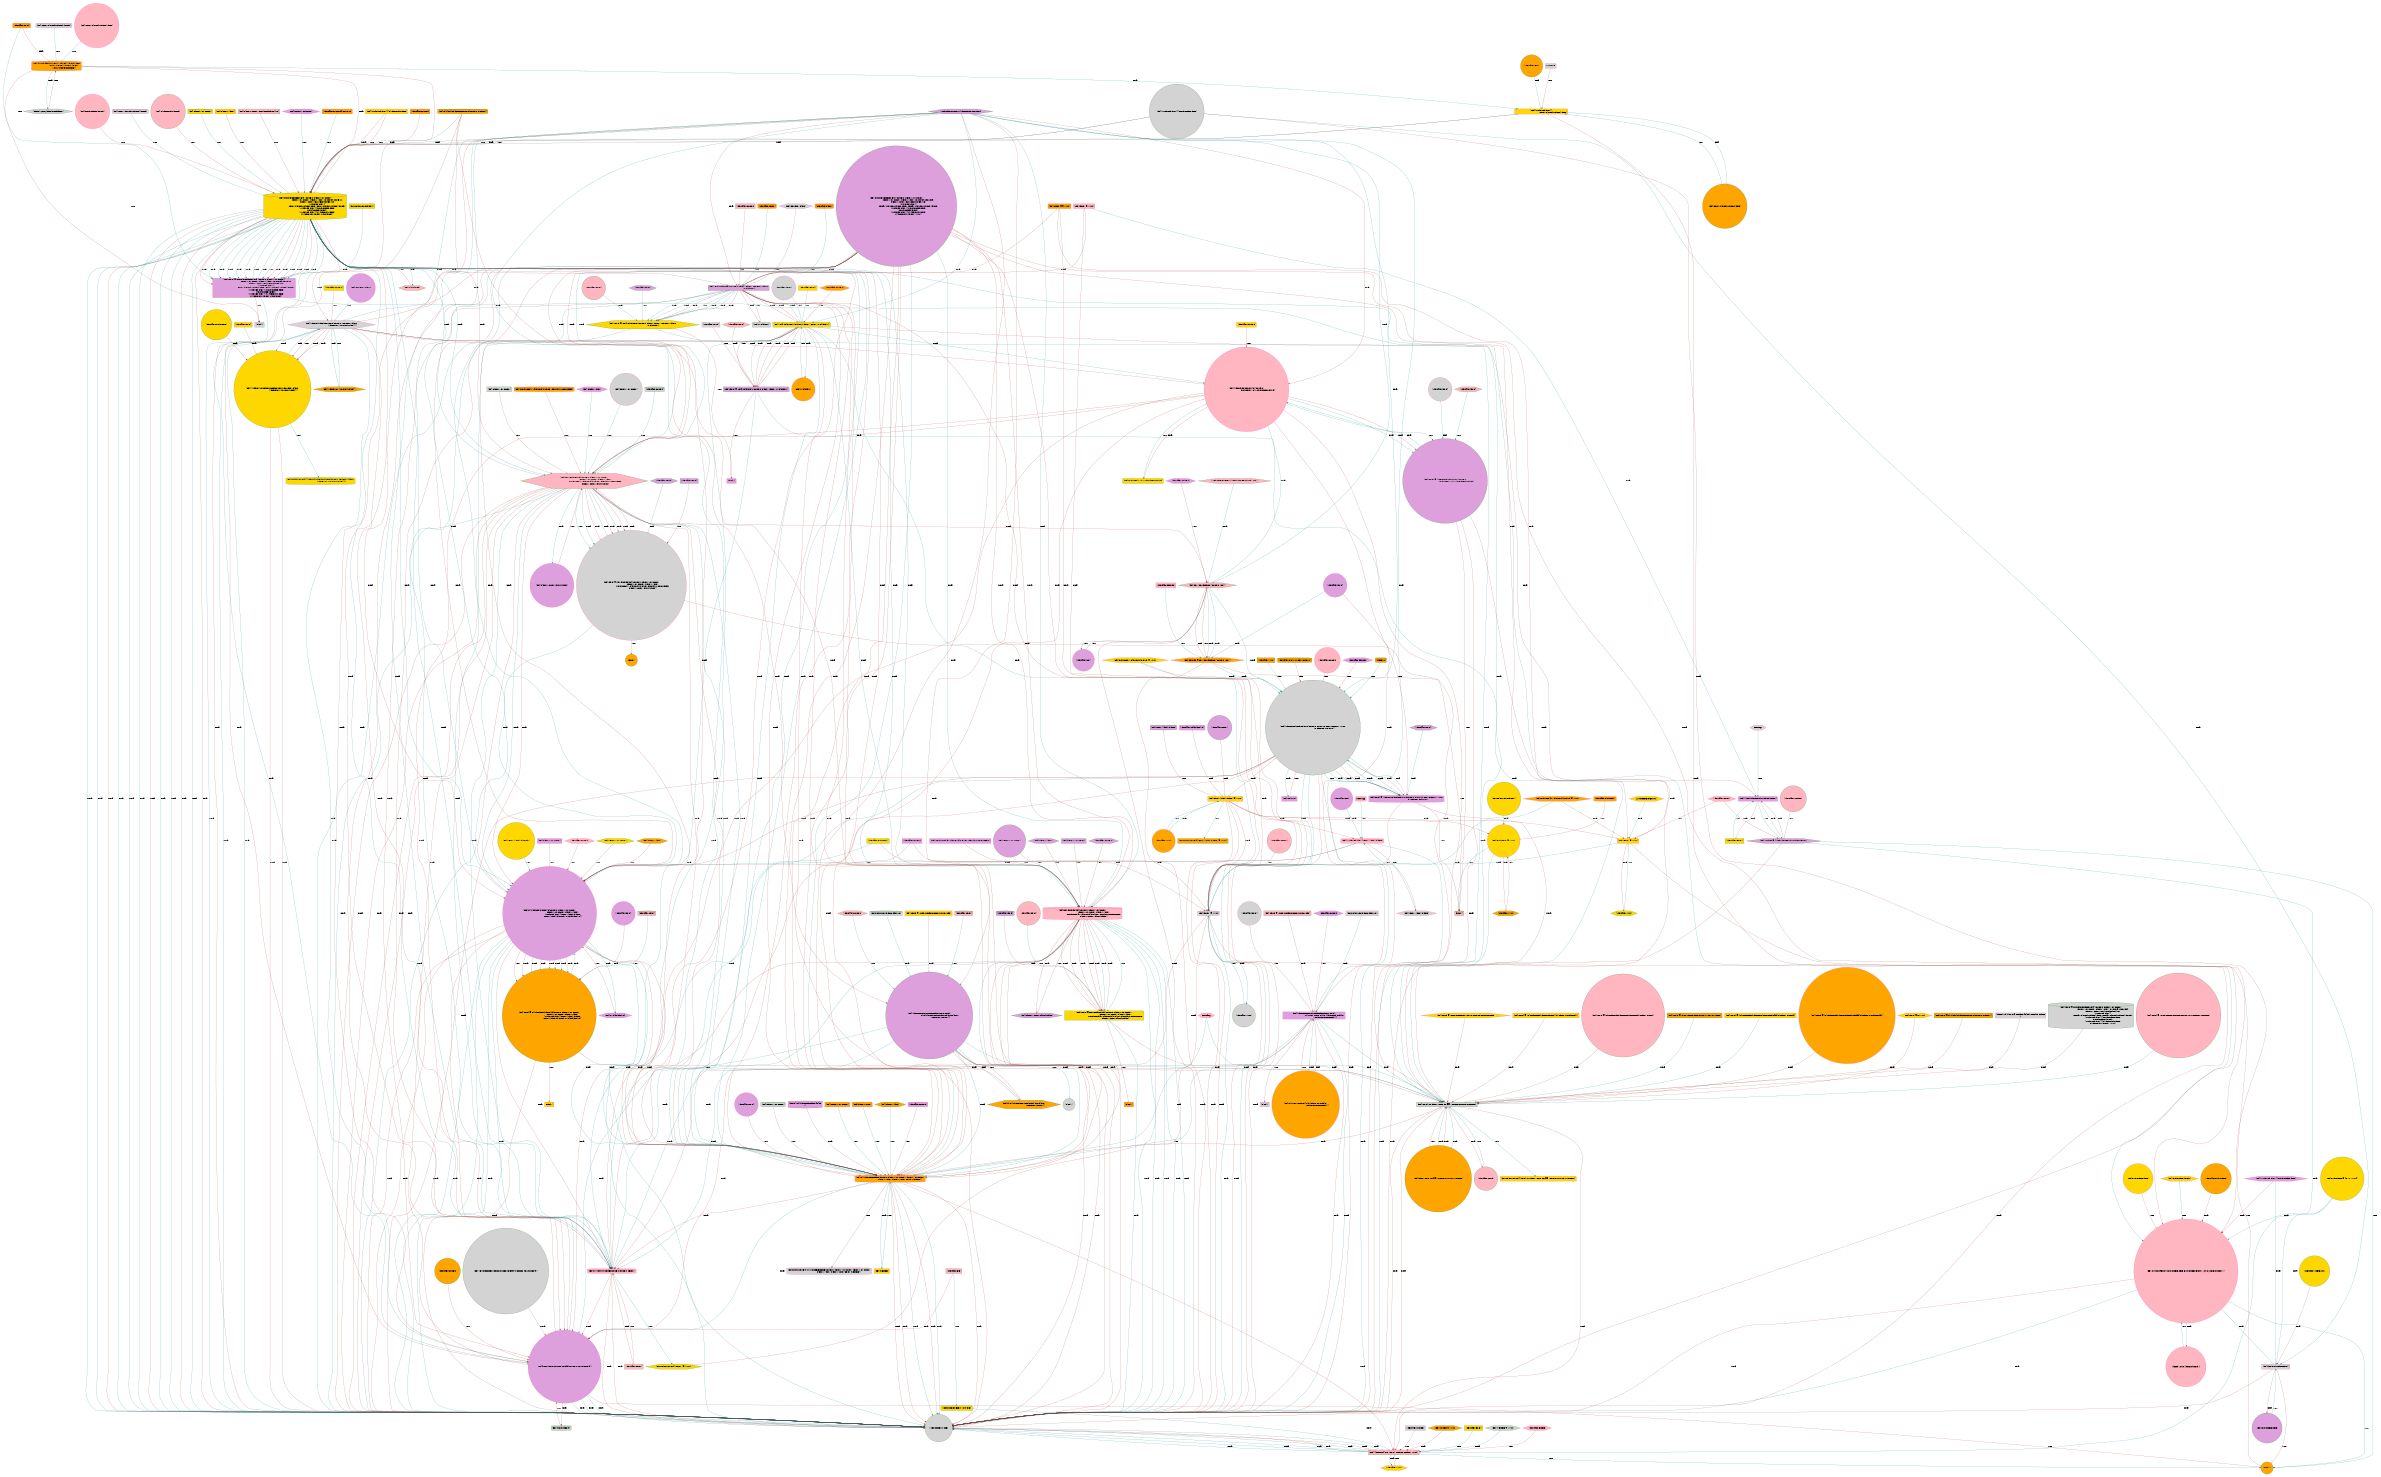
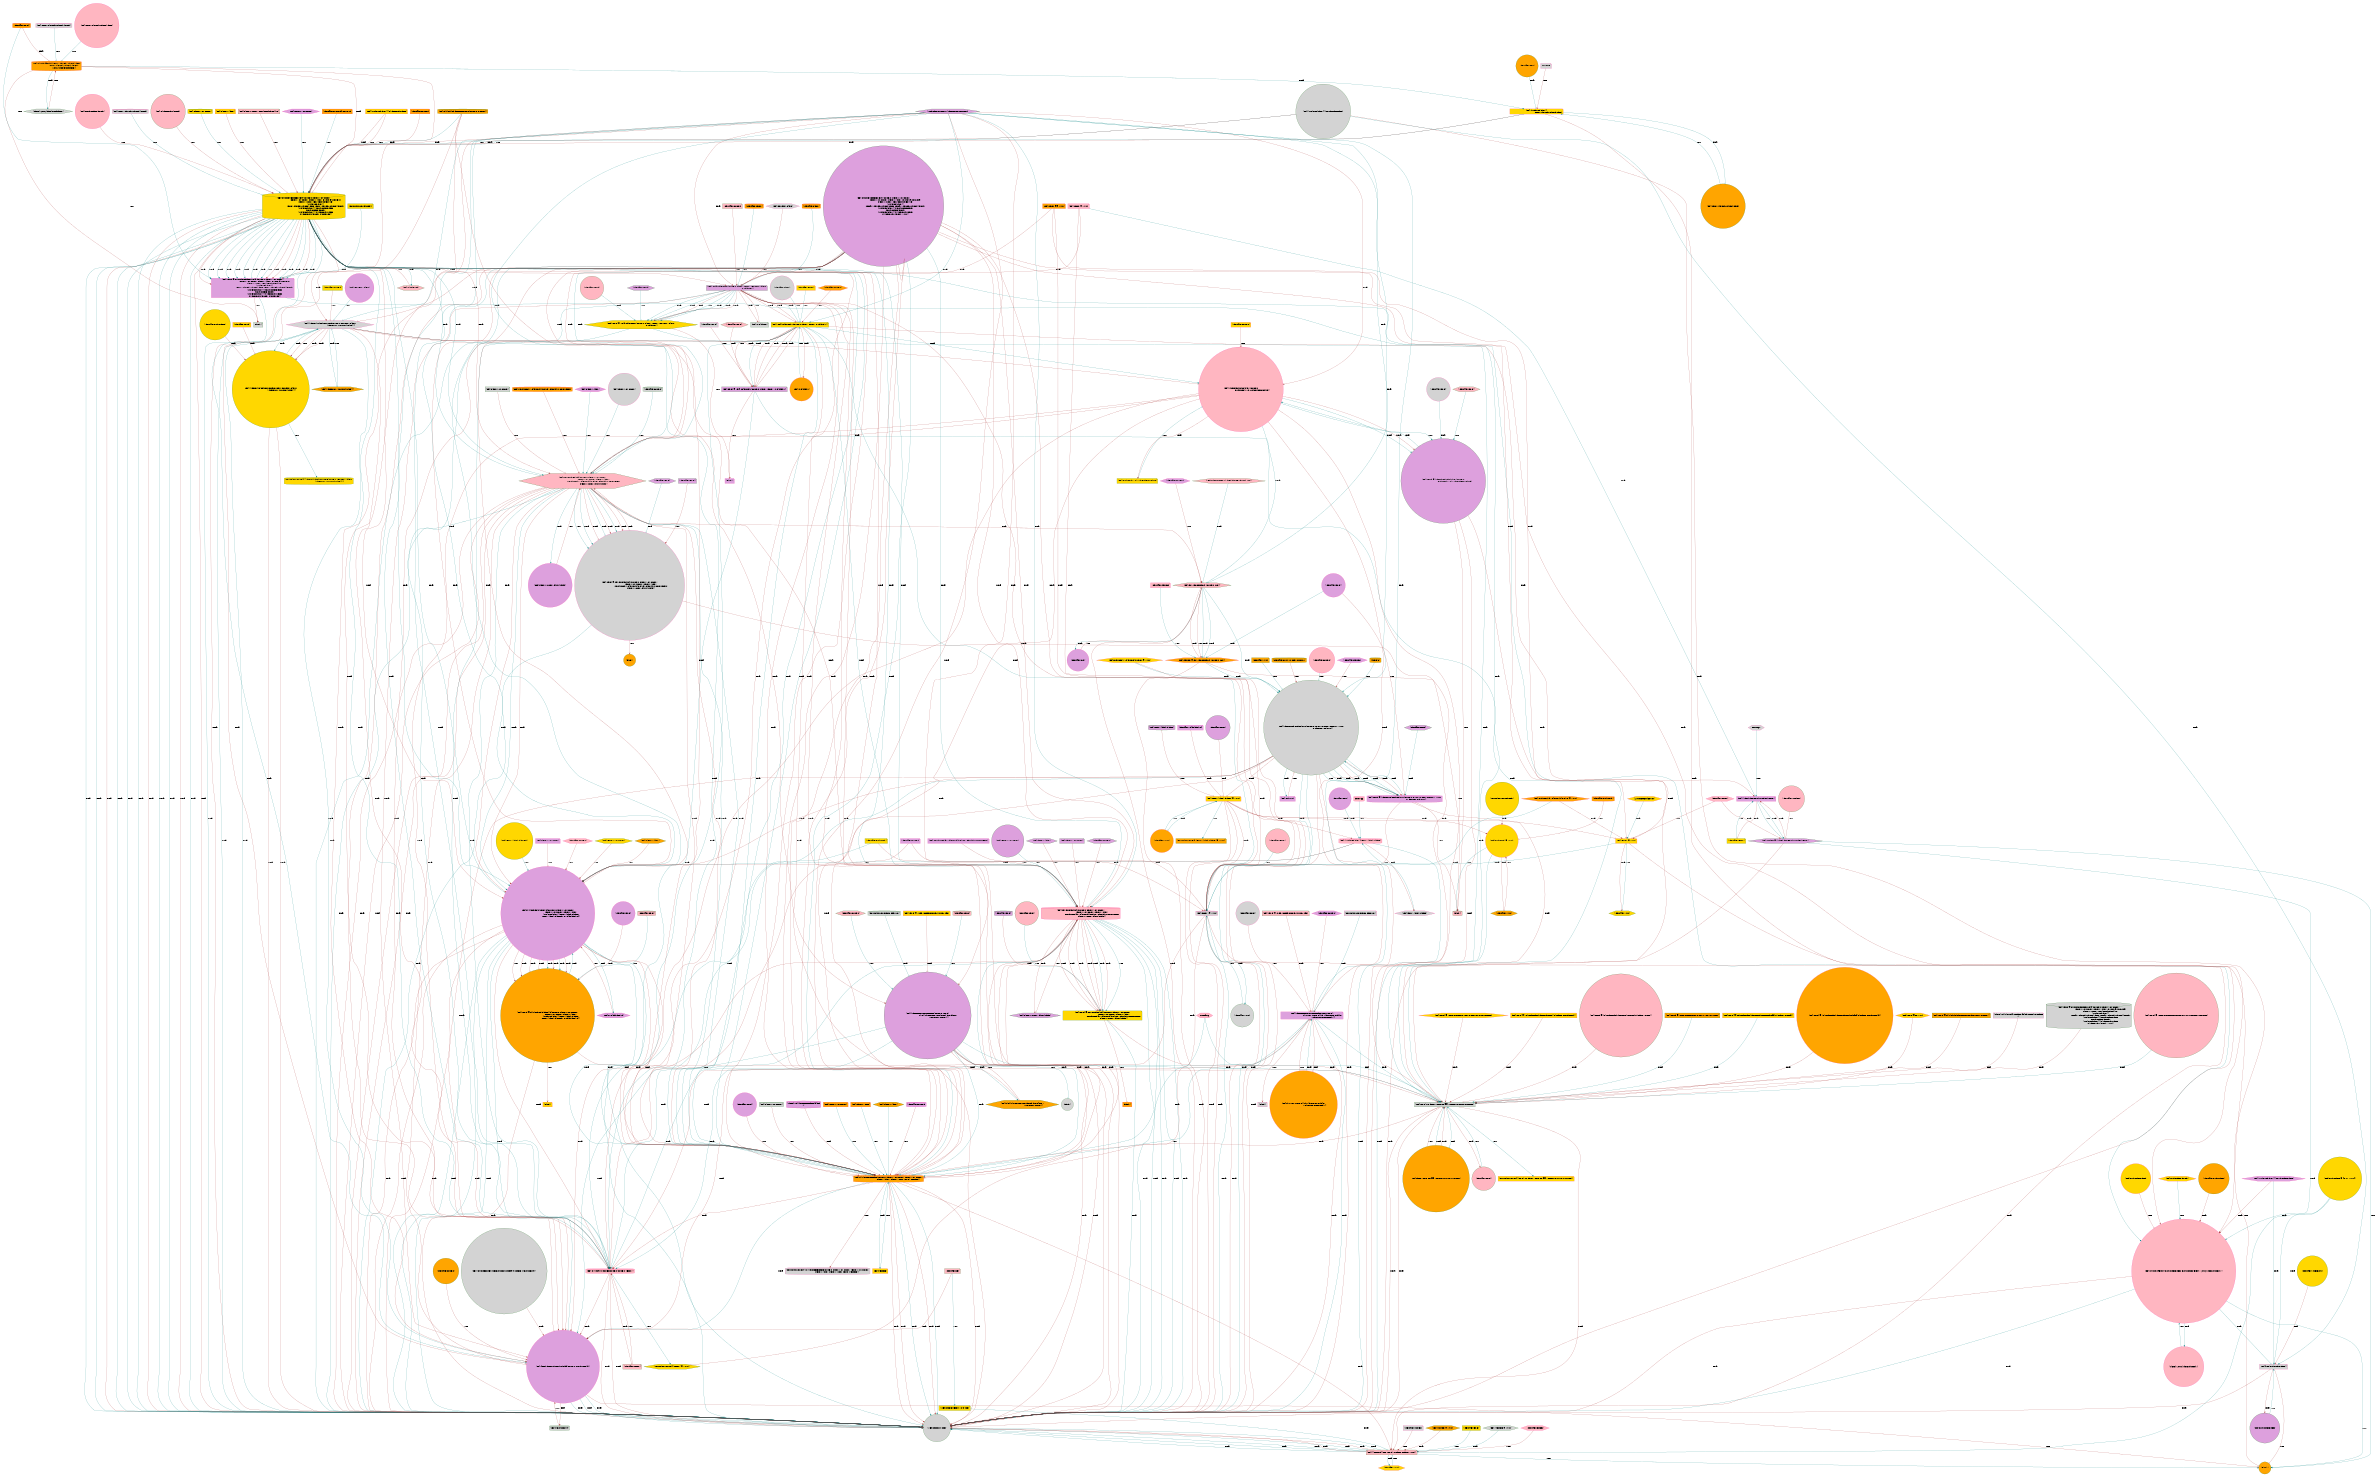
edge "(Call,cb->request_body(context, rock))" -> "(Identifier,rock)": label "AST: " -> "CFG: "
